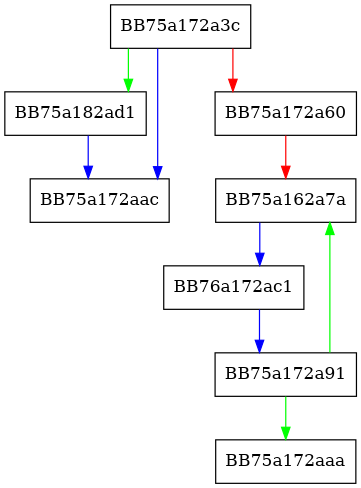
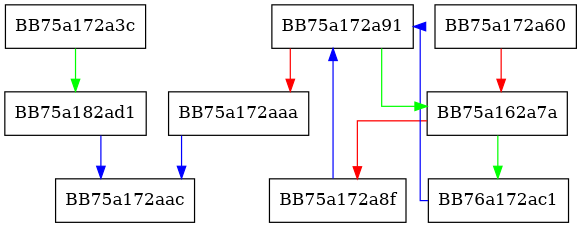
edge "BB75a172a3c" -> "BB75a172a60": removed
edge "BB75a172a3c" -> "BB75a172aac": now "BB75a172aaa" -> "BB75a172aac"
node "BB75a172a8f": added
edge "BB75a162a7a" -> "BB76a172ac1": color blue -> green
edge "BB75a172a91" -> "BB75a172aaa": color green -> red
